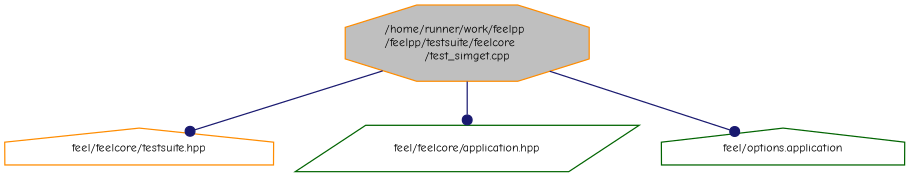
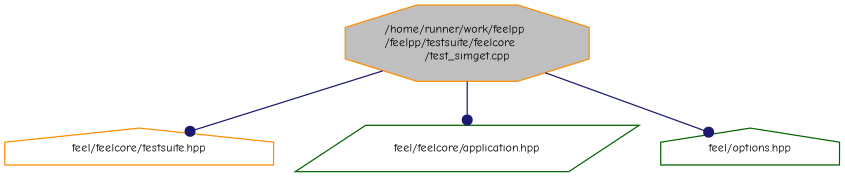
node "feel/options.application": label "feel/options.application" -> "feel/options.hpp"
